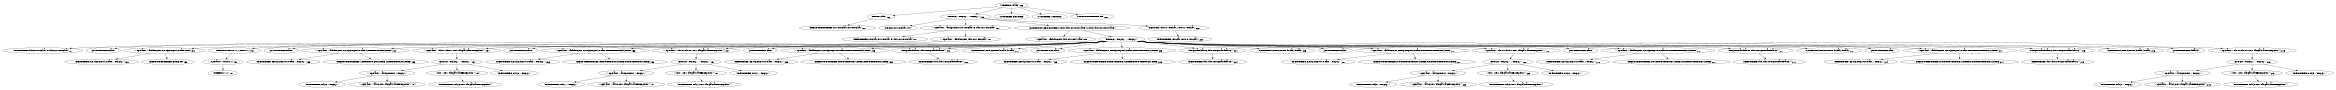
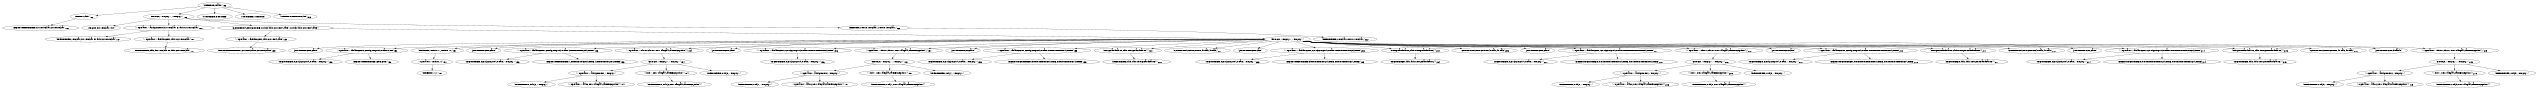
node "(FIELD_IDENTIFIER,currentState,currentState)": added
node "(FIELD_IDENTIFIER,RAND_PART_A_STATE,RAND_PART_A_STATE)": removed
